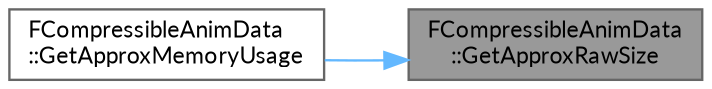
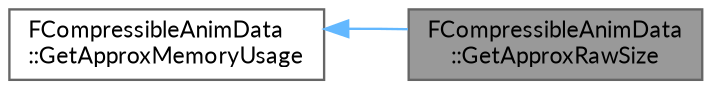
edge "FCompressibleAnimData ::GetApproxMemoryUsage" -> "FCompressibleAnimData ::GetApproxRawSize": reversed
